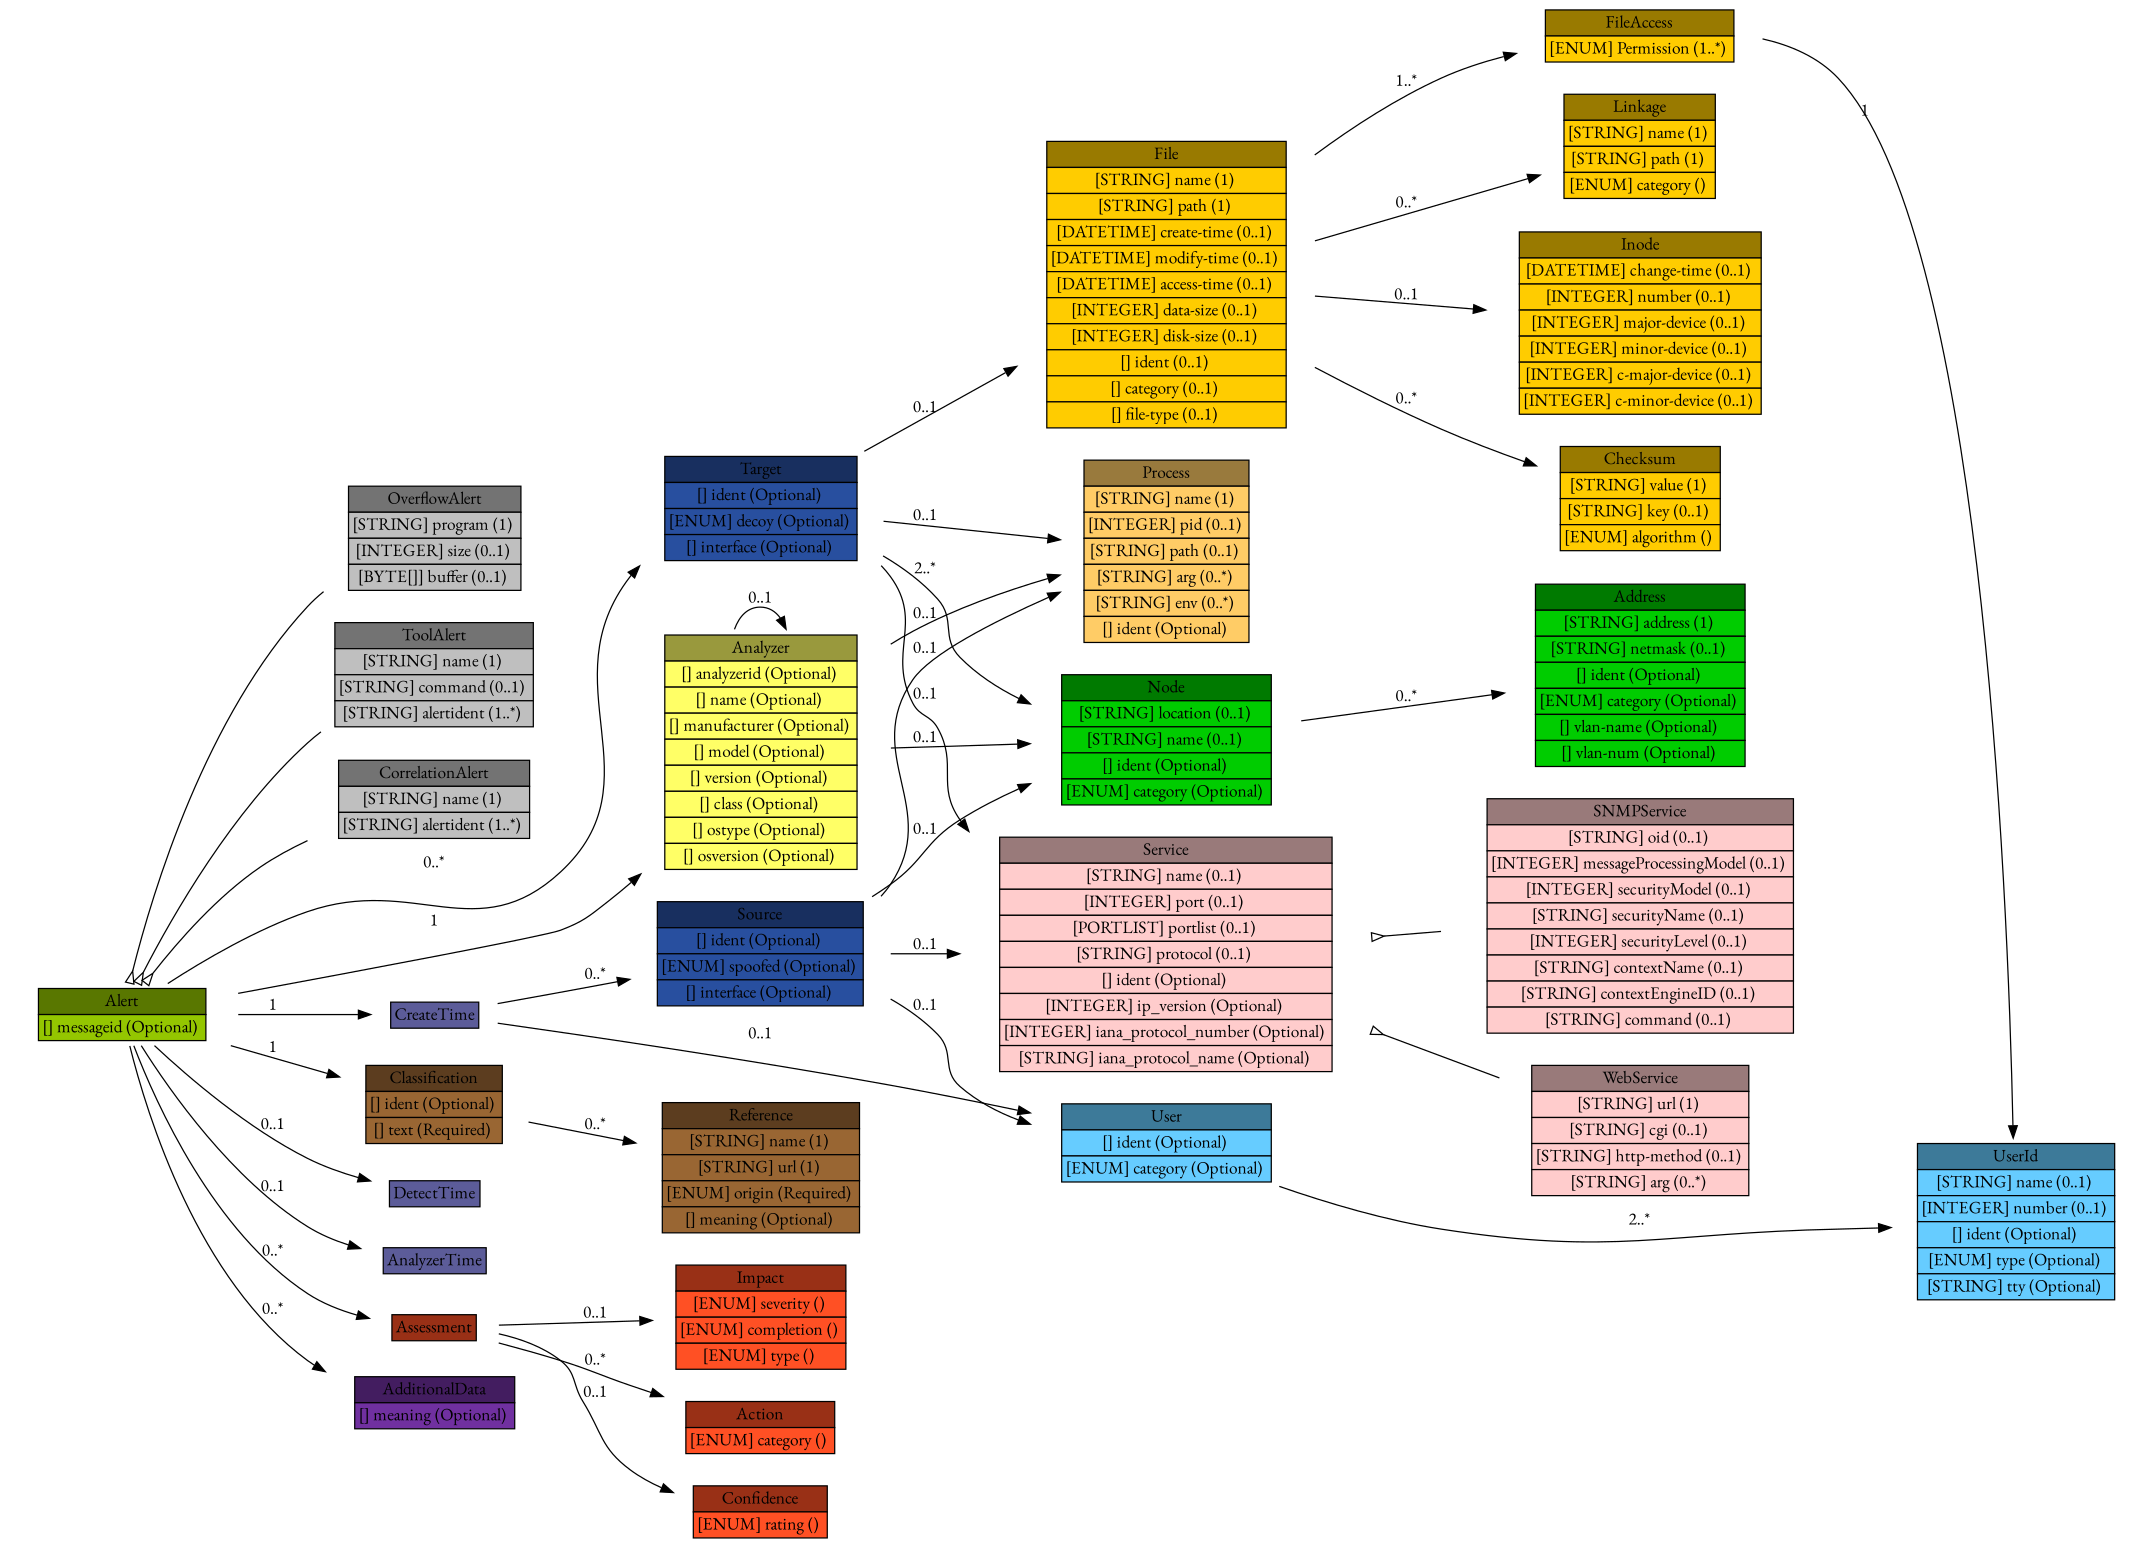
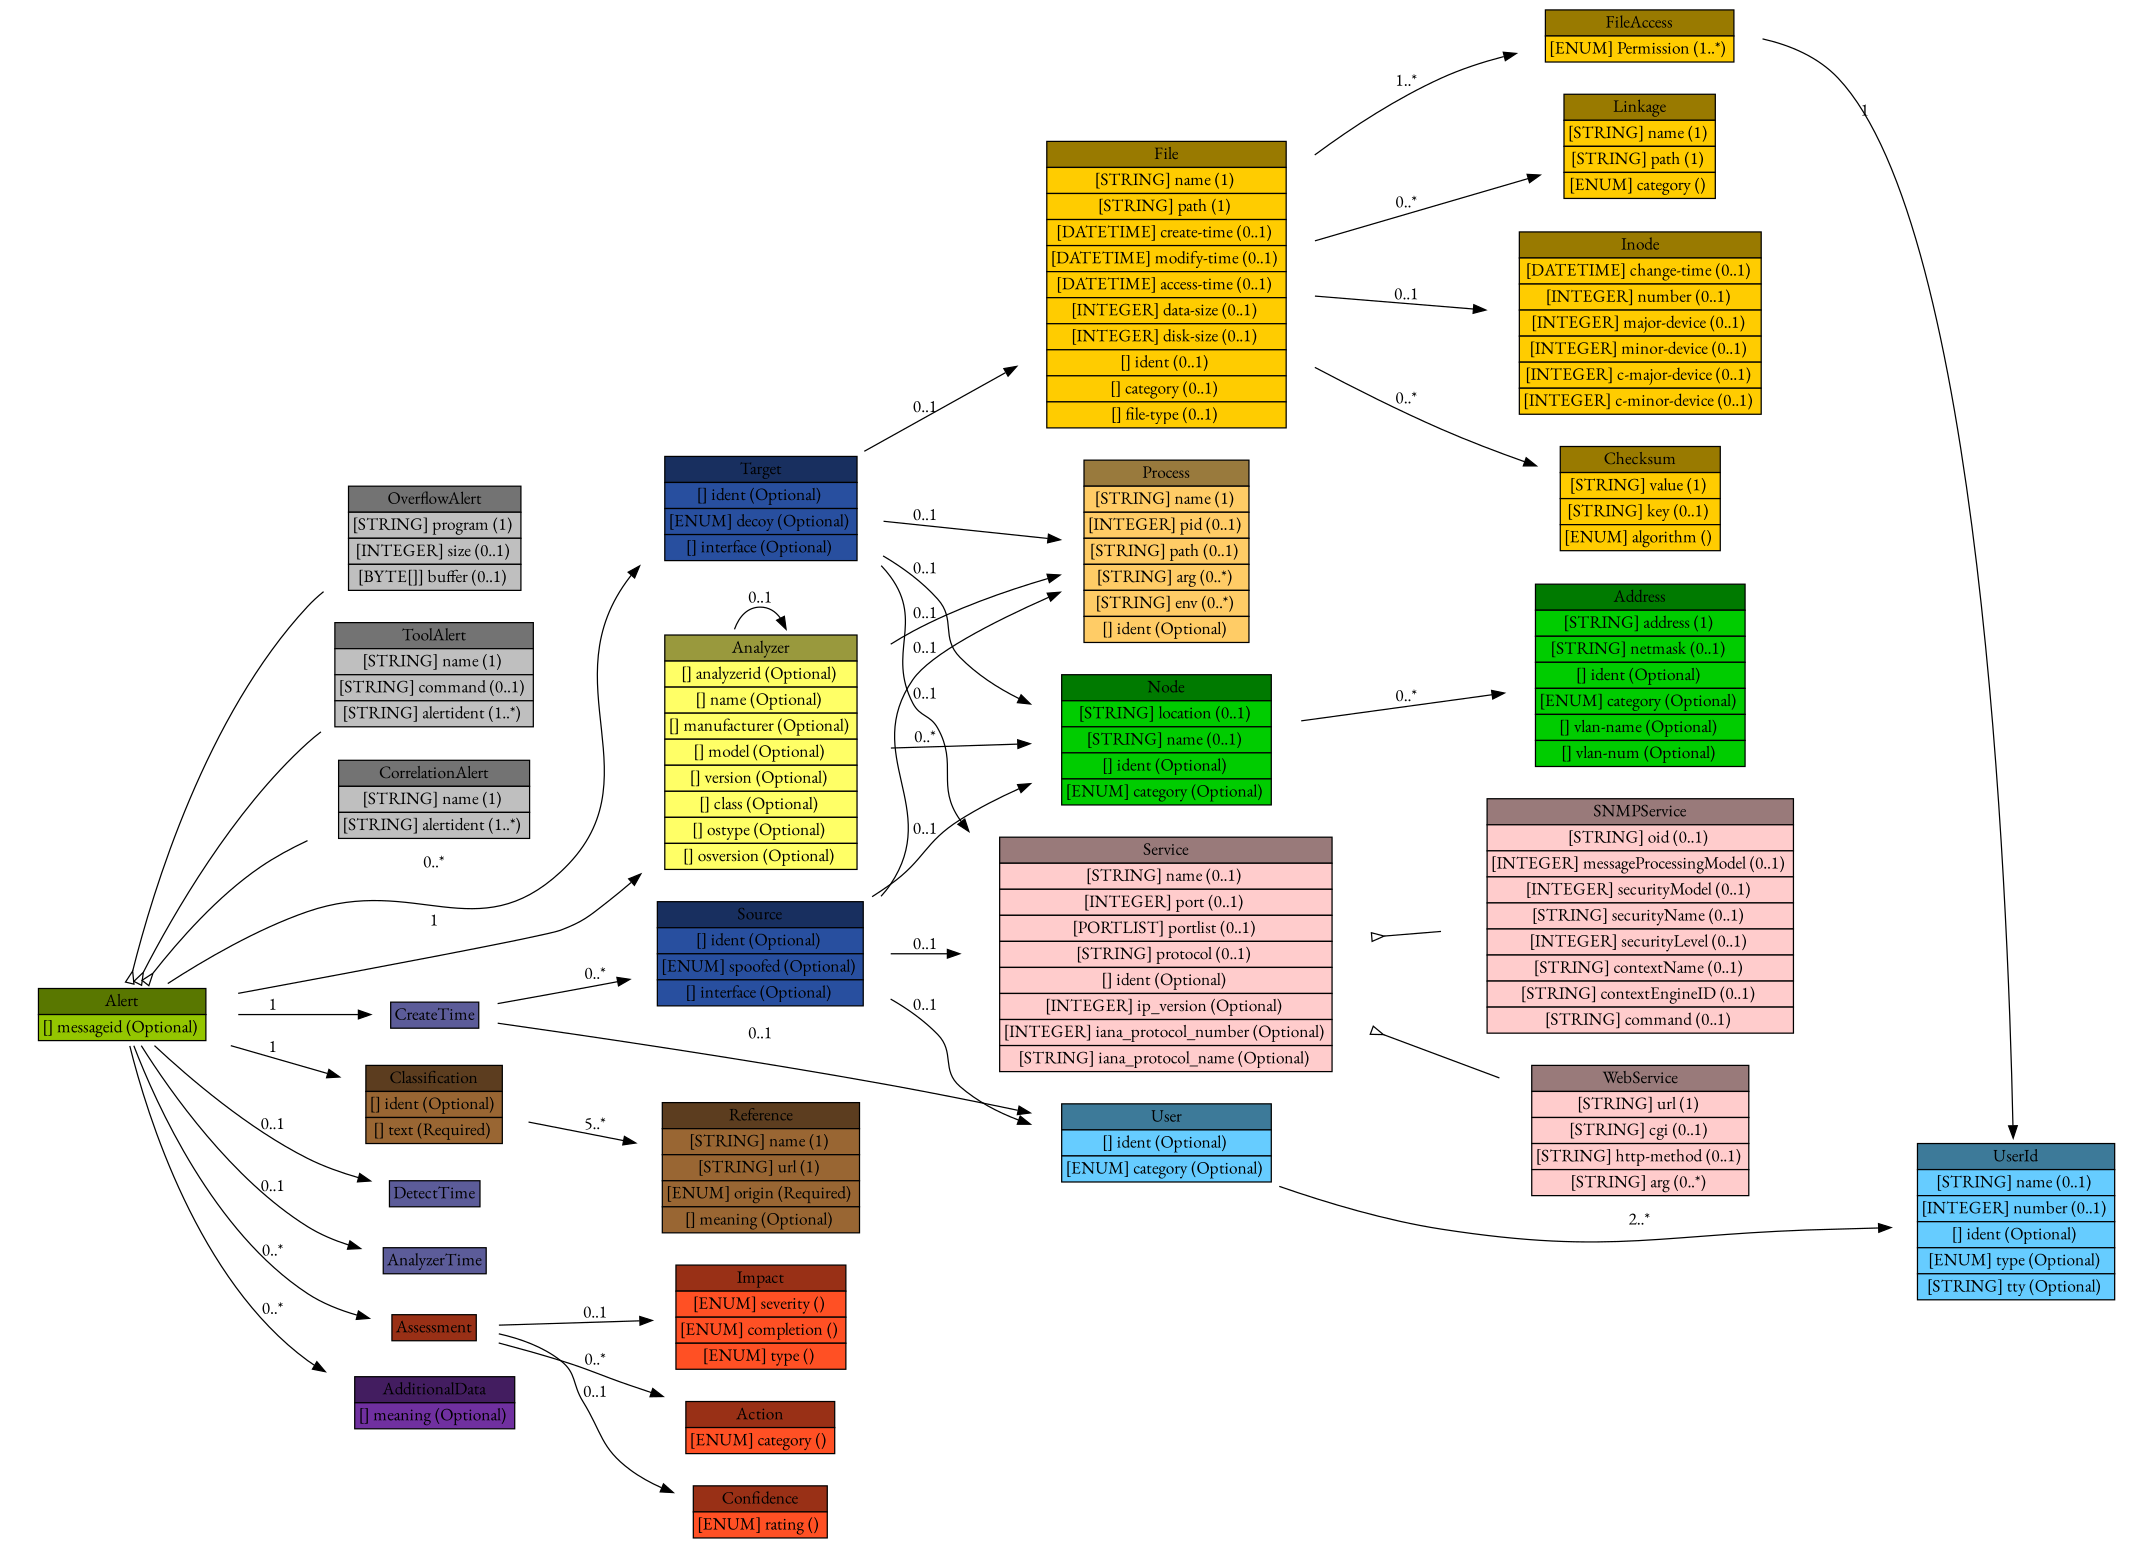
edge "Target" -> "Node": label "2..*" -> "0..1"
edge "Analyzer" -> "Node": label "0..1" -> "0..*"
edge "Classification" -> "Reference": label "0..*" -> "5..*"
